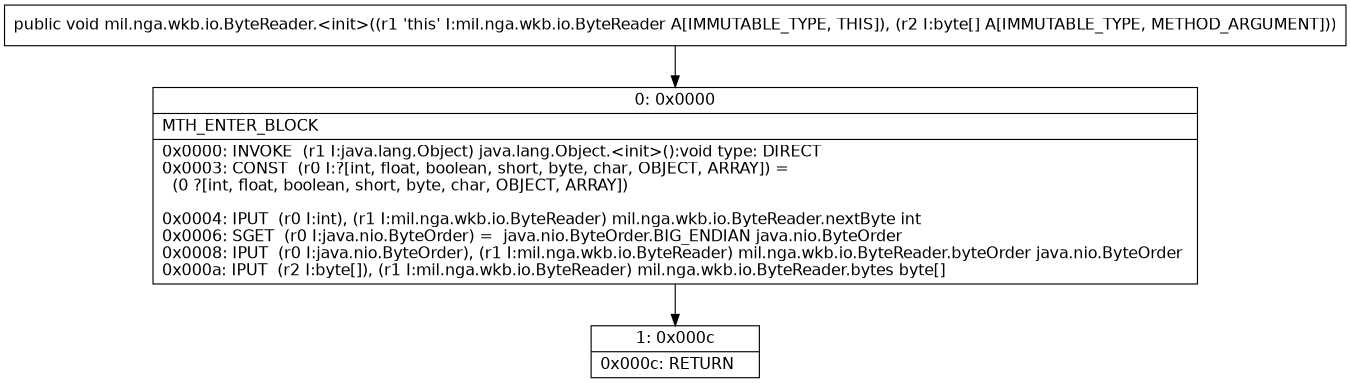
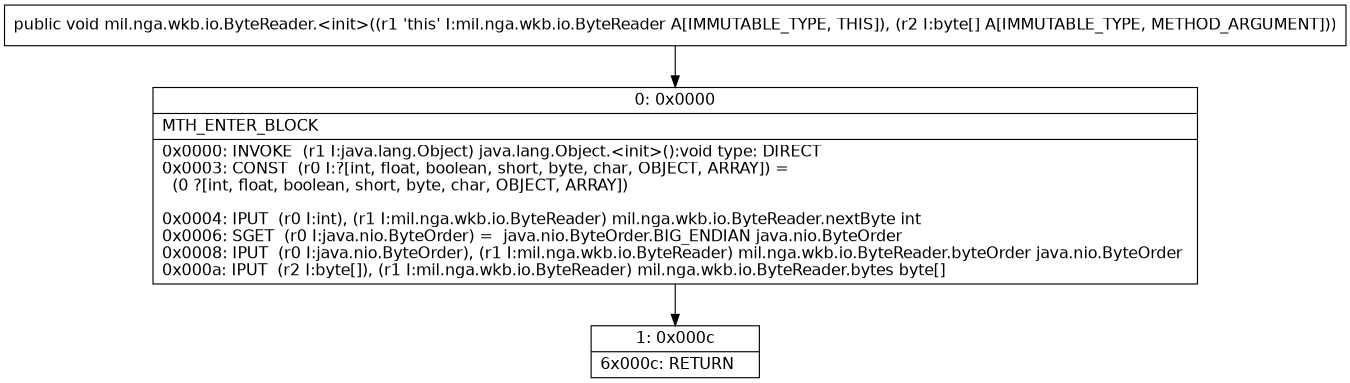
node "1: 0x000c": text "0x000c: RETURN" -> "6x000c: RETURN"
